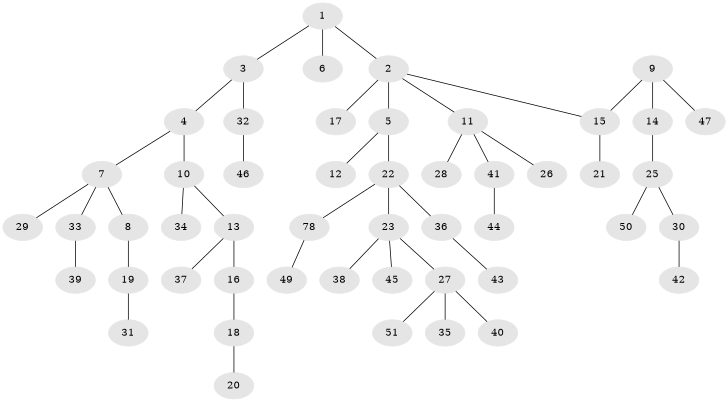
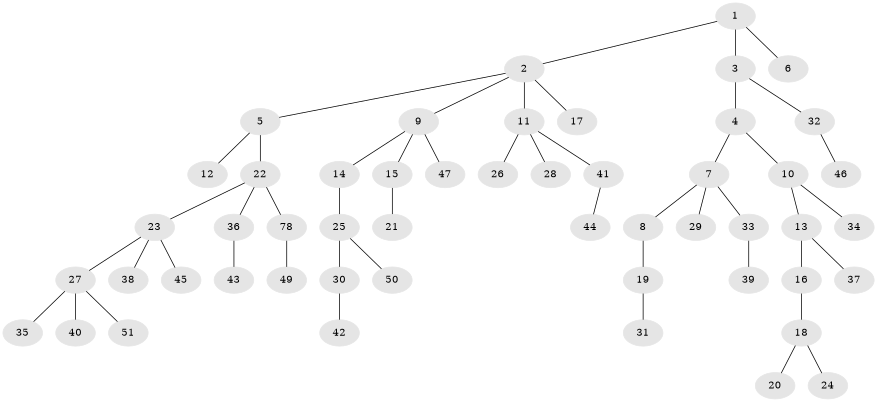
edge "2" -- "15": now "2" -- "9"
node "24": added
